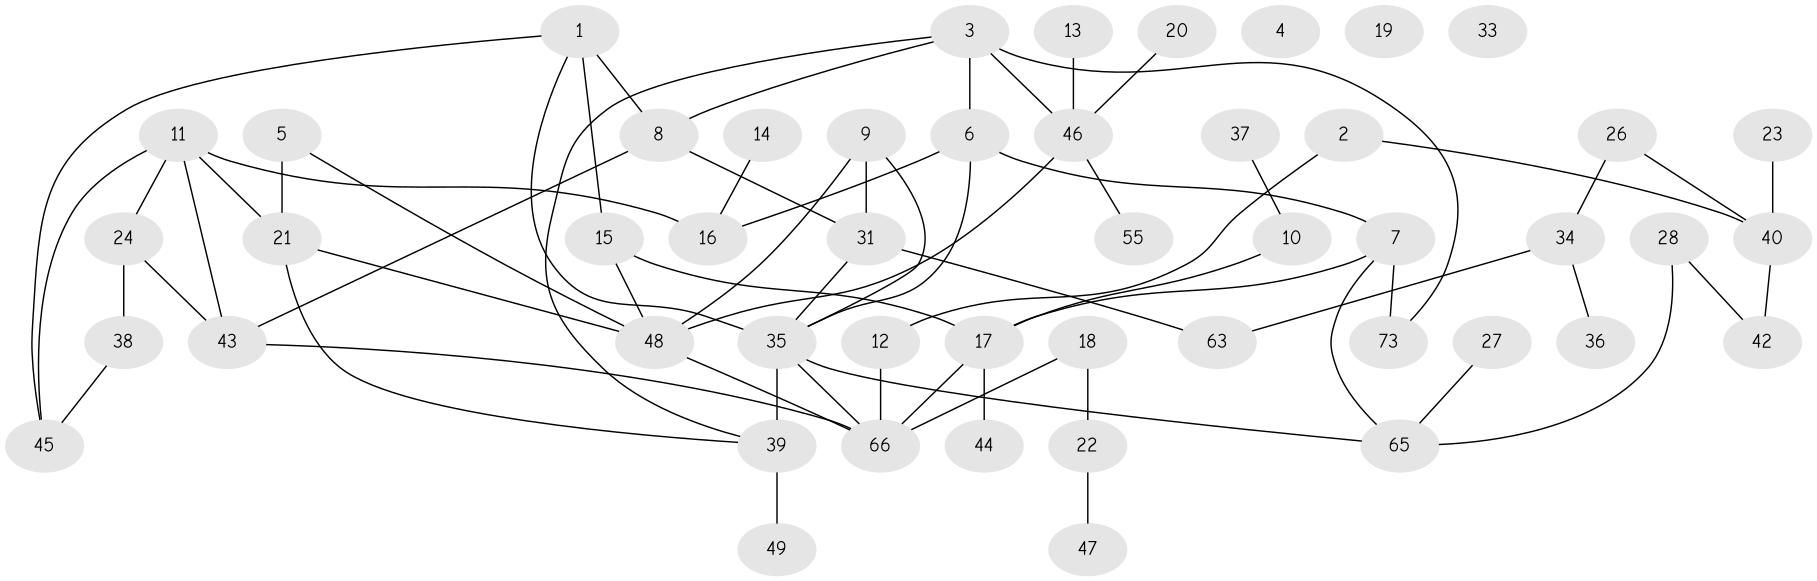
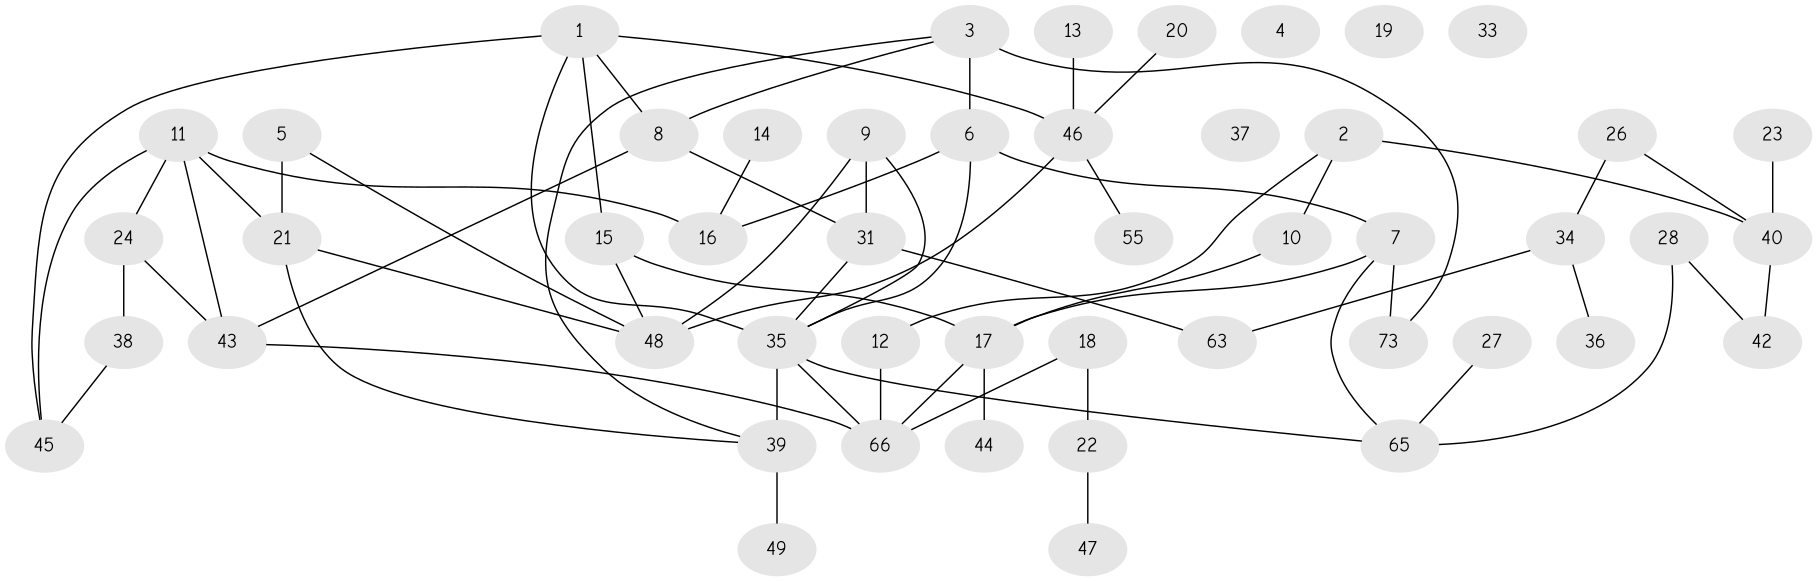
edge "3" -- "46": now "1" -- "46"
edge "37" -- "10": now "2" -- "10"
edge "48" -- "66": removed
